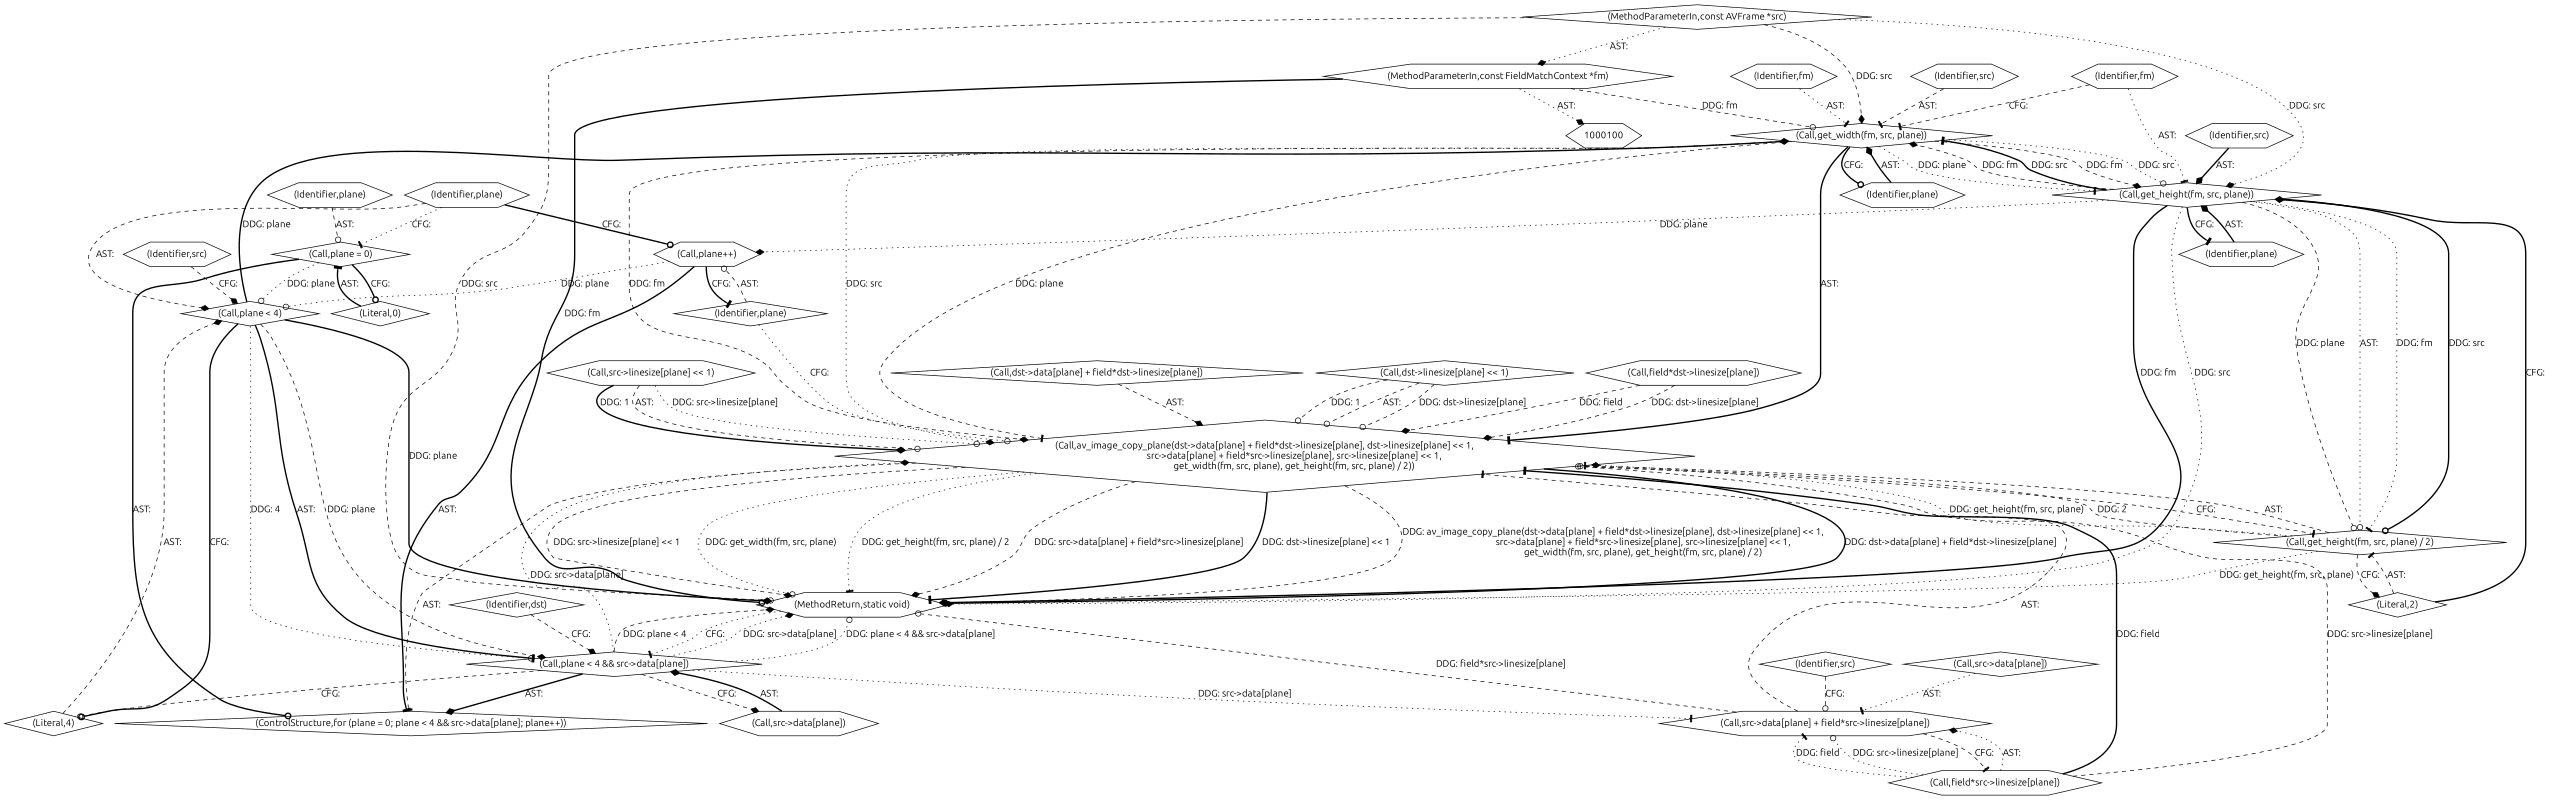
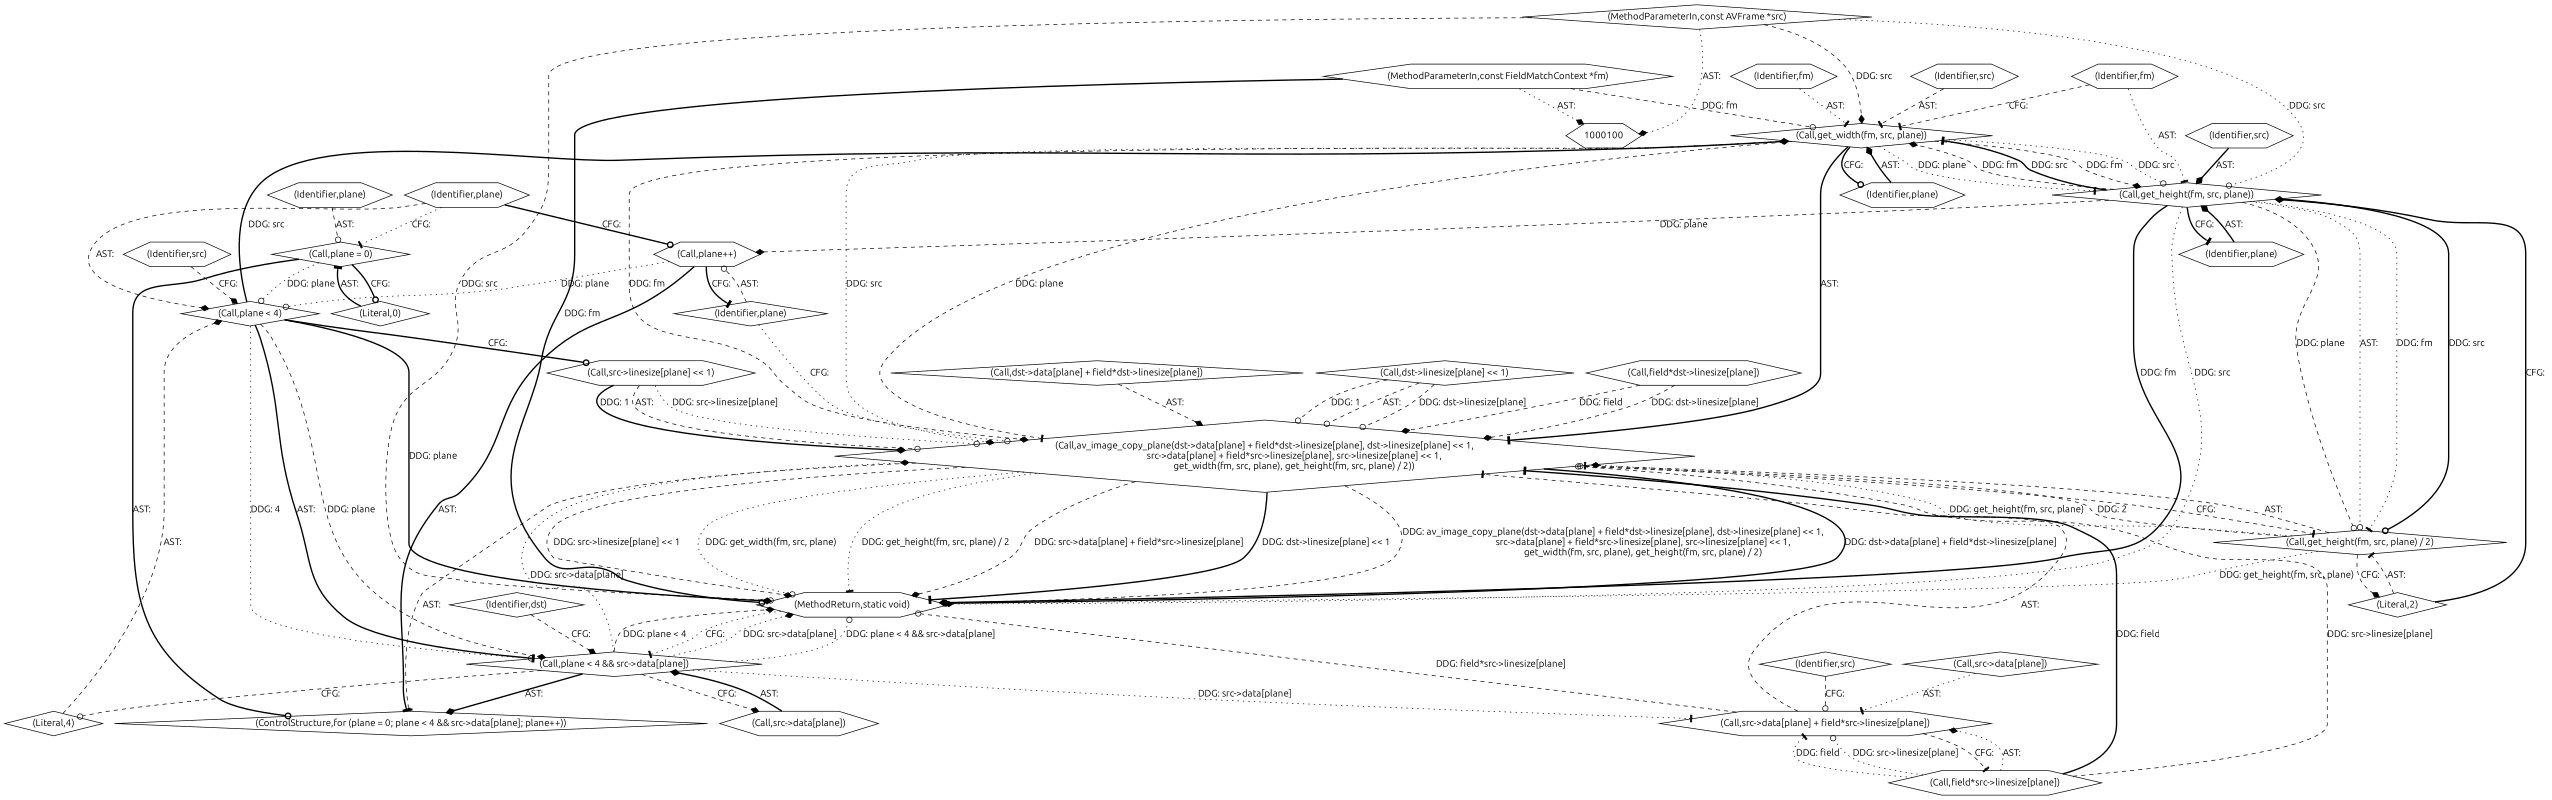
edge "(MethodParameterIn,const AVFrame *src)" -> "(MethodParameterIn,const FieldMatchContext *fm)": now "(MethodParameterIn,const AVFrame *src)" -> "1000100"
edge "(MethodParameterIn,const AVFrame *src)" -> "(Call,get_height(fm, src, plane))": arrowhead diamond -> odot
edge "(Call,plane < 4)" -> "(Call,get_width(fm, src, plane))": label "DDG: plane" -> "DDG: src"
edge "(Call,get_height(fm, src, plane))" -> "(Call,plane++)": style dotted -> dashed
edge "(Call,plane < 4)" -> "(Literal,4)": now "(Call,plane < 4)" -> "(Call,src->linesize[plane] << 1)"
